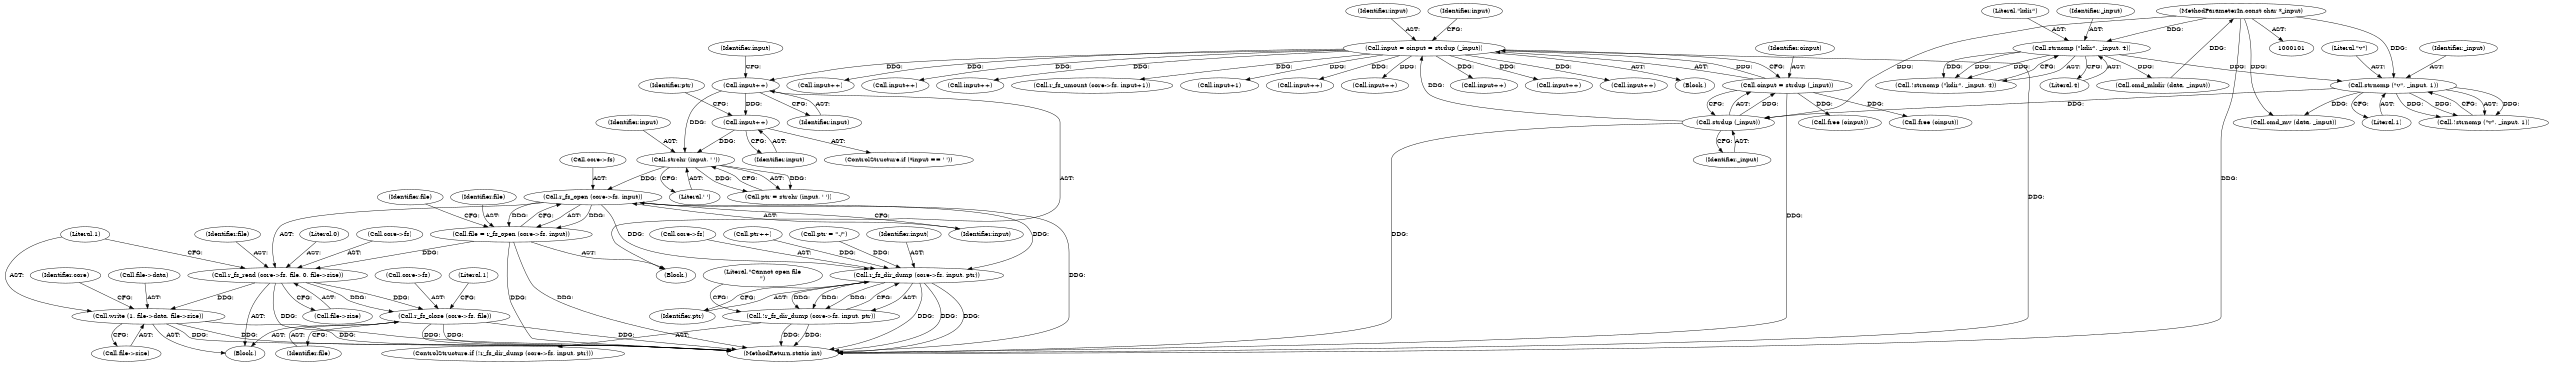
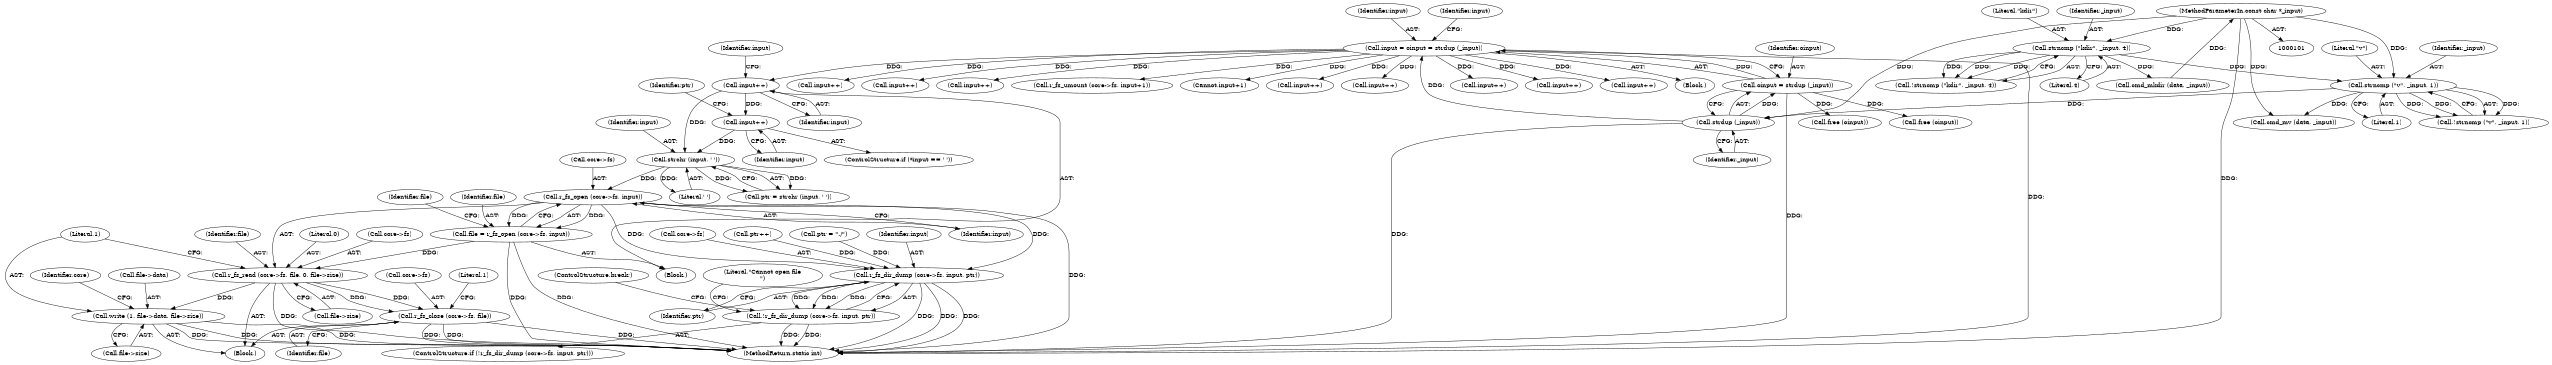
node "(Call,input+1)": label "(Call,input+1)" -> "(Cannot,input+1)"
edge "(Call,strchr (input, ' '))" -> "(Literal,' ')": label "CFG: " -> "DDG: "
node "(ControlStructure,break;)": added
